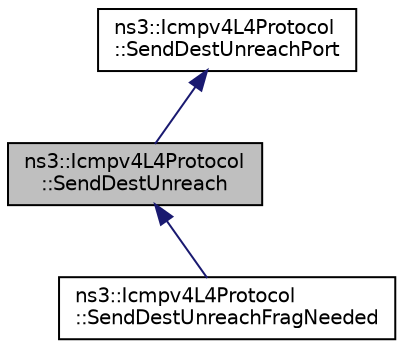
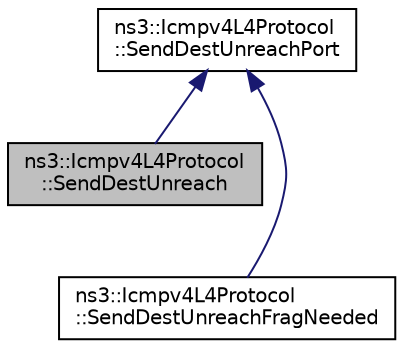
edge "ns3::Icmpv4L4Protocol ::SendDestUnreachFragNeeded" -> "ns3::Icmpv4L4Protocol ::SendDestUnreach": now "ns3::Icmpv4L4Protocol ::SendDestUnreachFragNeeded" -> "ns3::Icmpv4L4Protocol ::SendDestUnreachPort"
